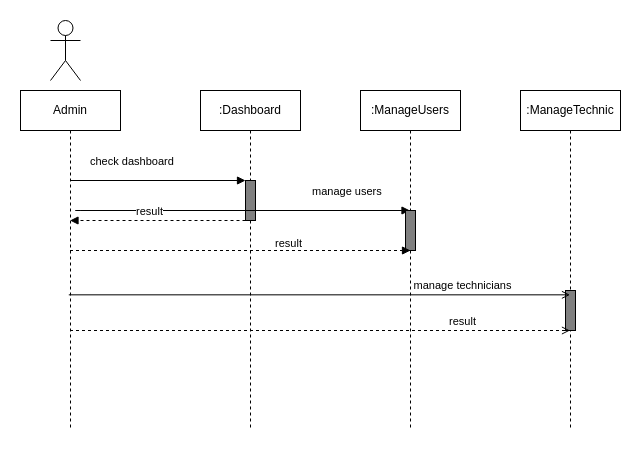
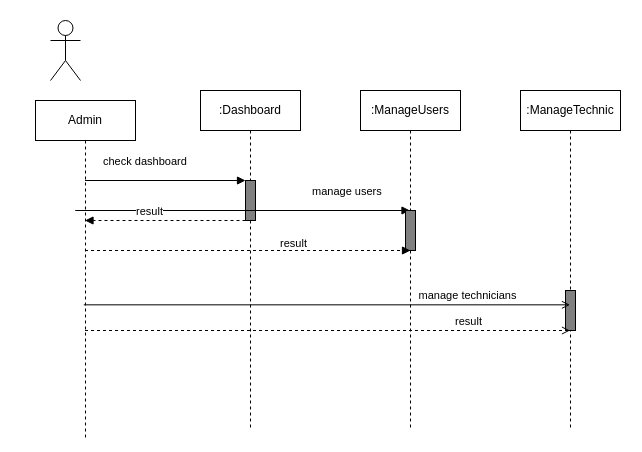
node "Admin": moved (71, 261) -> (86, 271)
